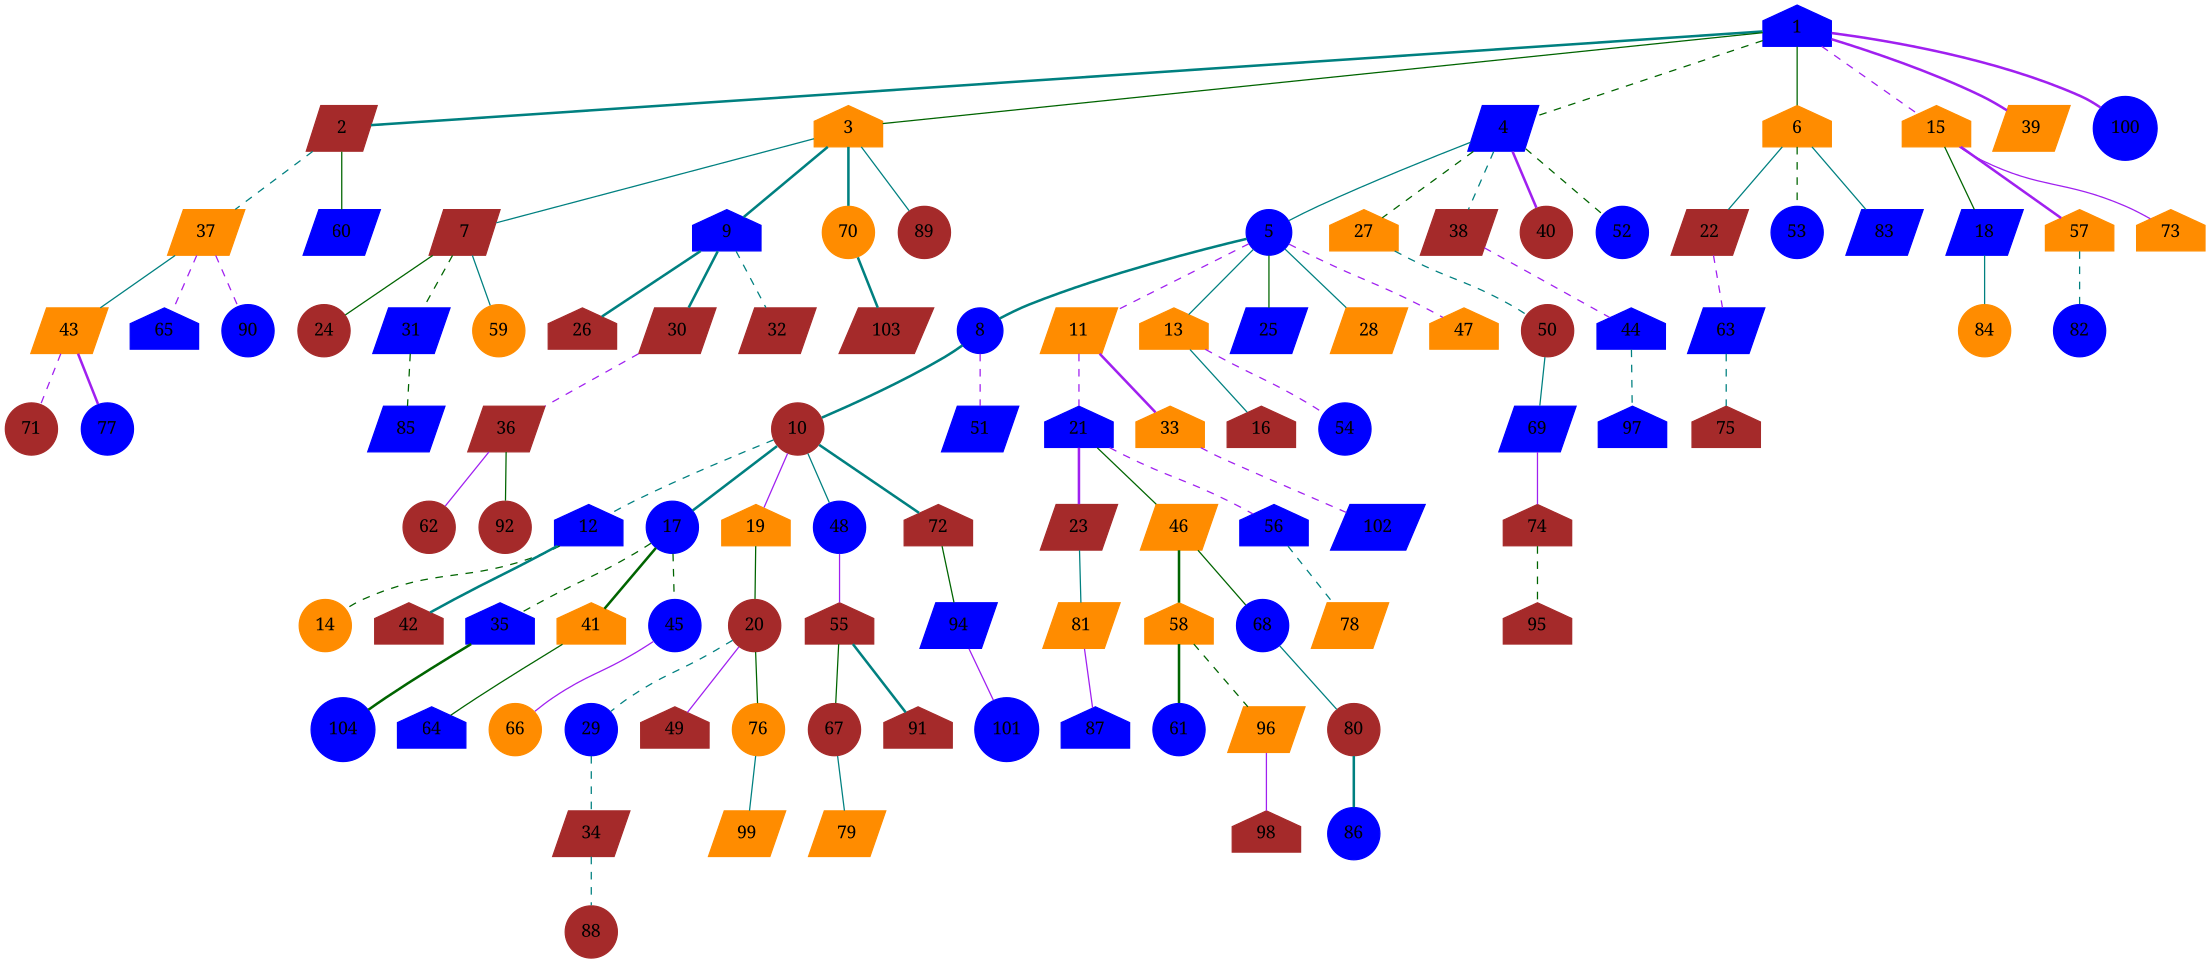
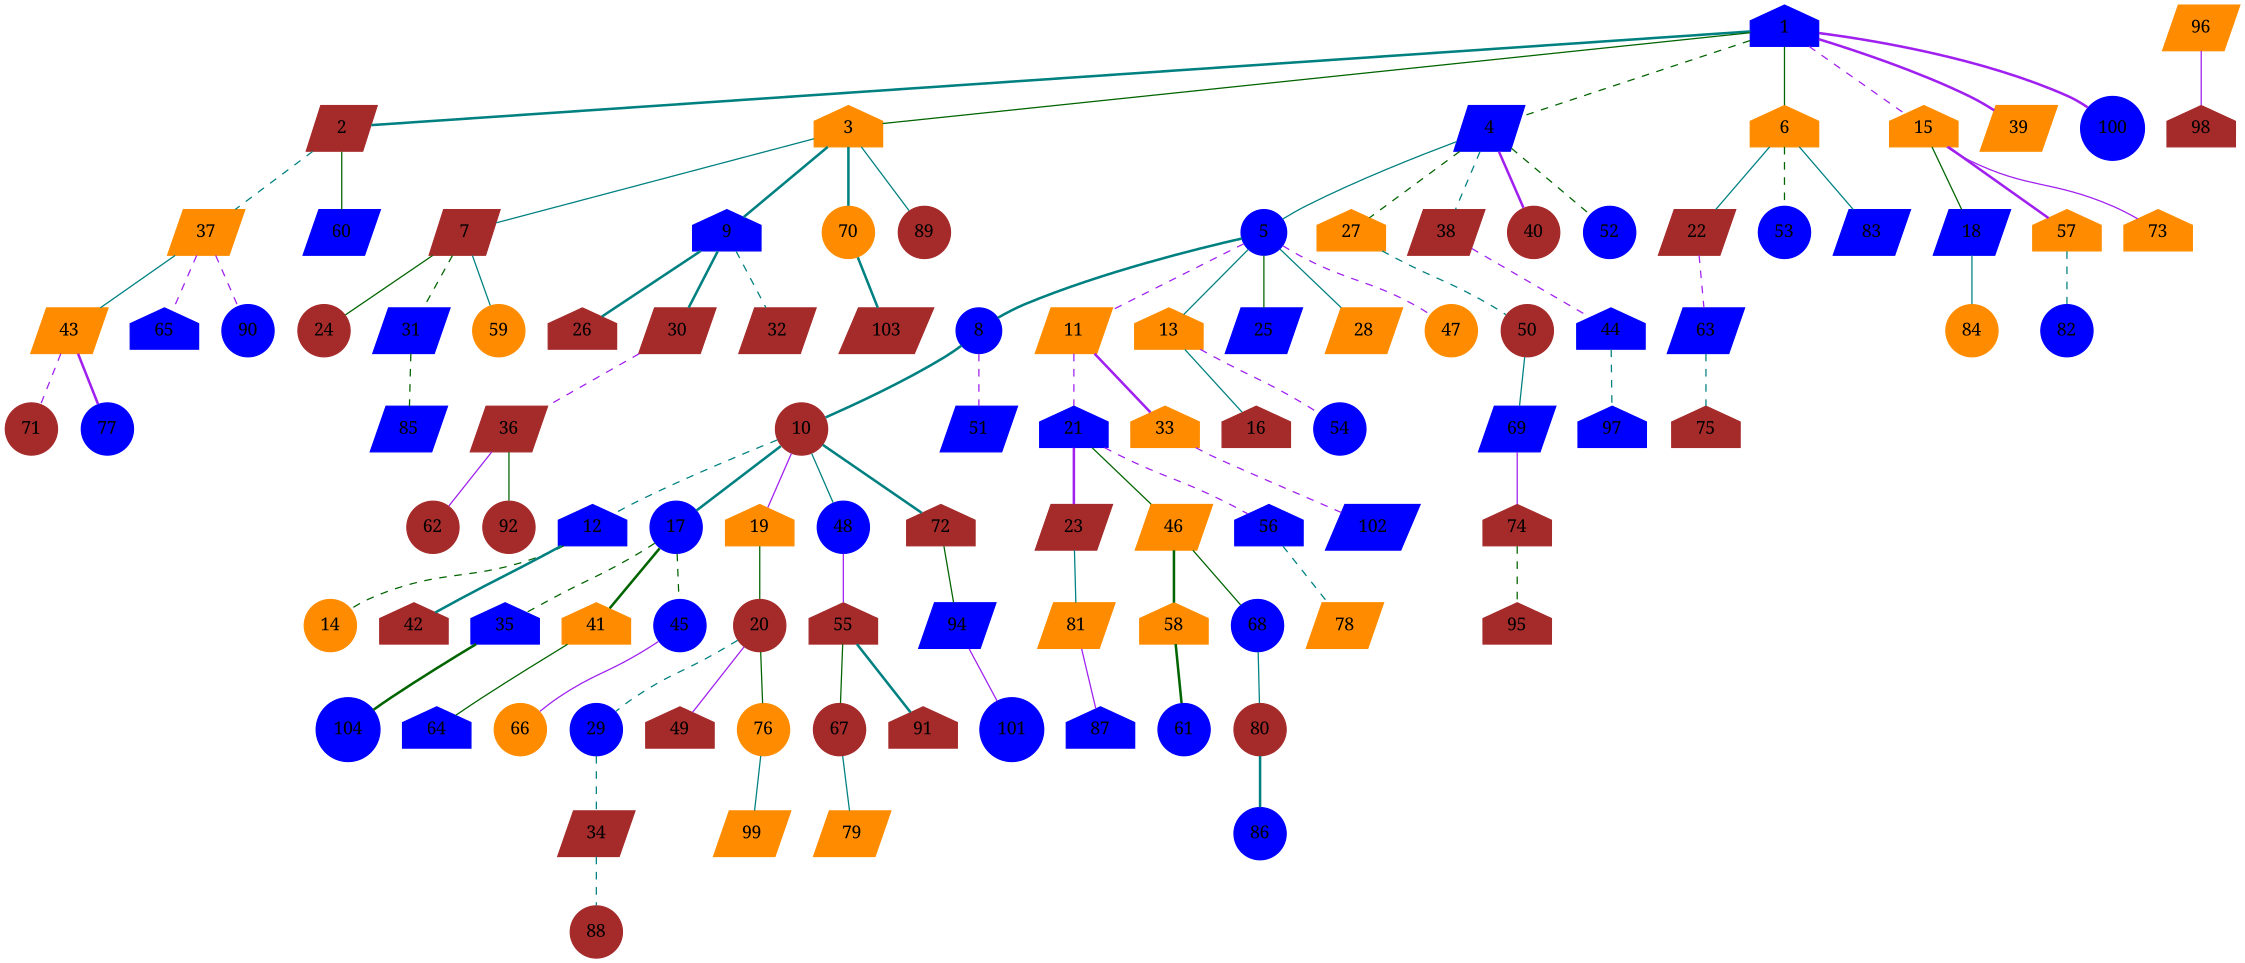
node "47": shape house -> circle
edge "58" -- "96": removed
